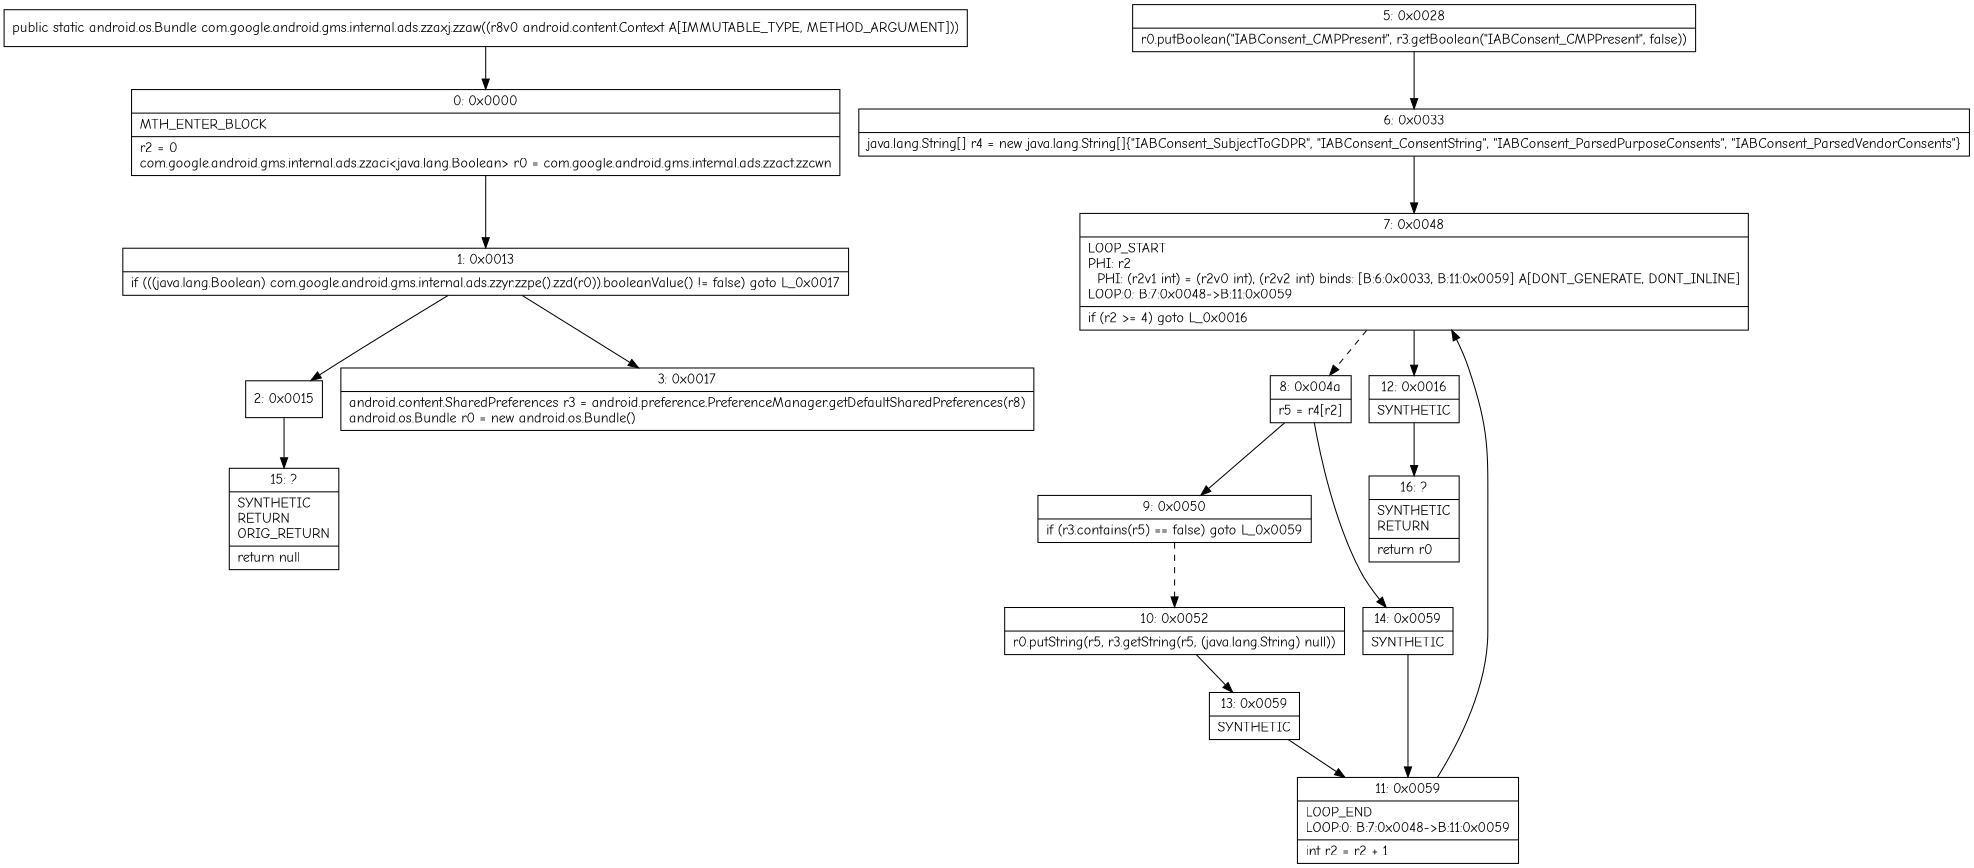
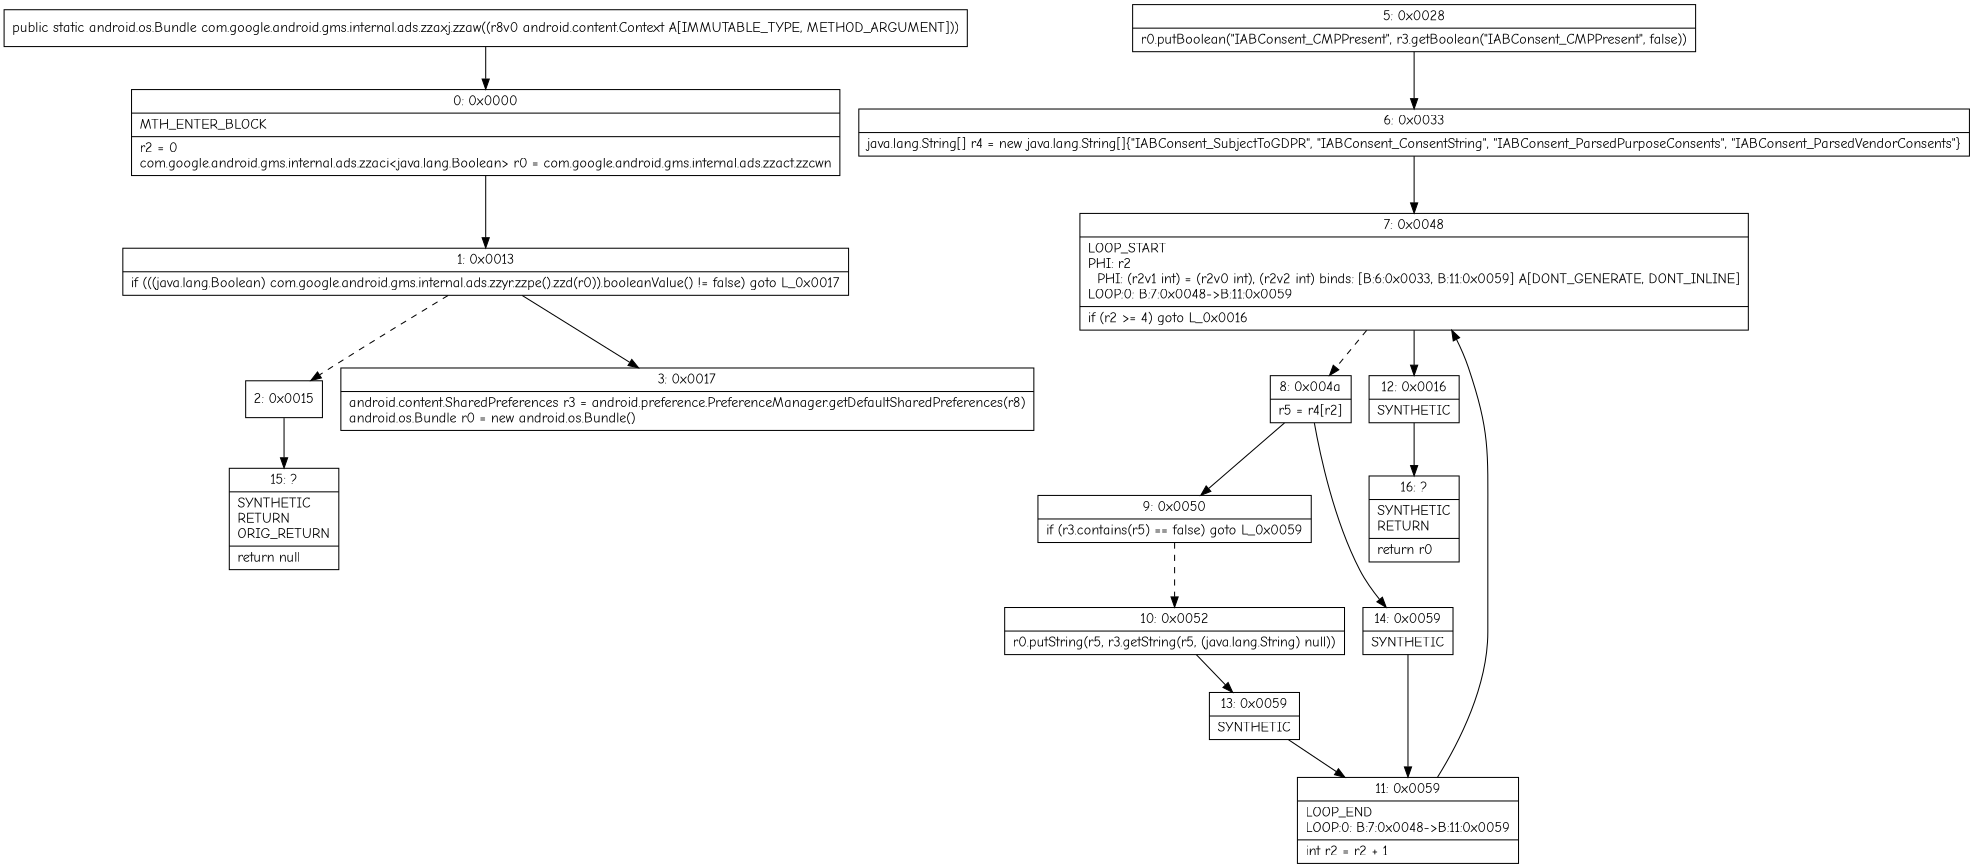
edge "1: 0x0013" -> "2: 0x0015": style solid -> dashed
